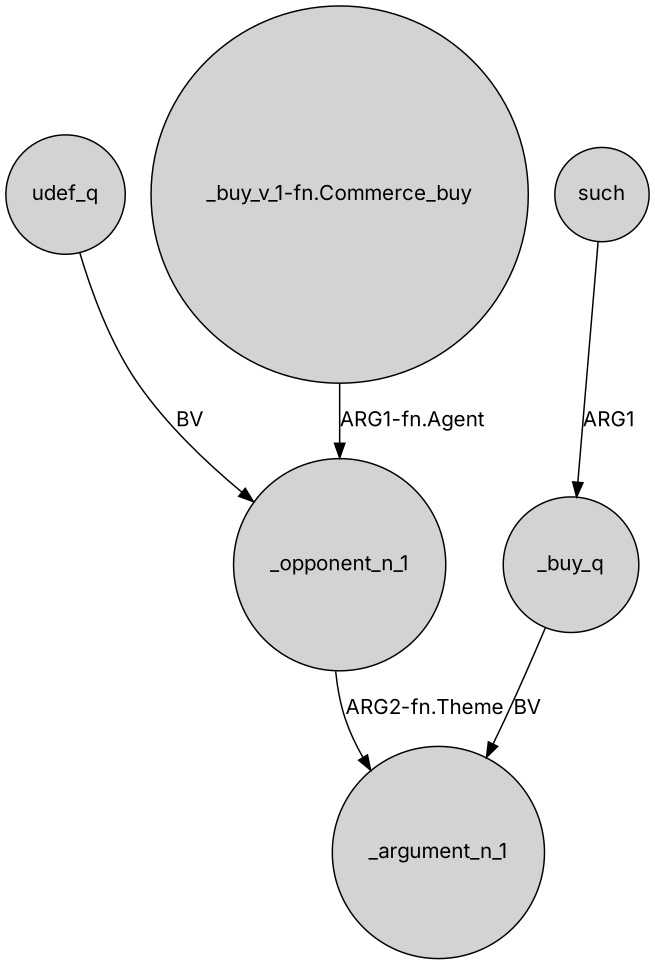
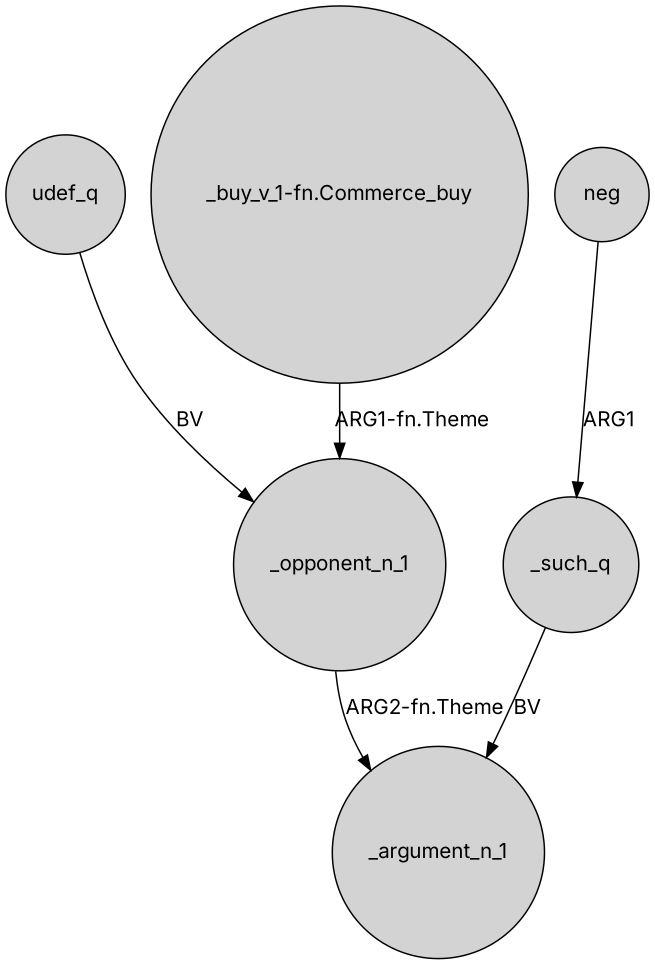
node "such": label "such" -> "neg"
edge "_buy_v_1-fn.Commerce_buy" -> "_opponent_n_1": label "ARG1-fn.Agent" -> "ARG1-fn.Theme"
node "_buy_q": label "_buy_q" -> "_such_q"
